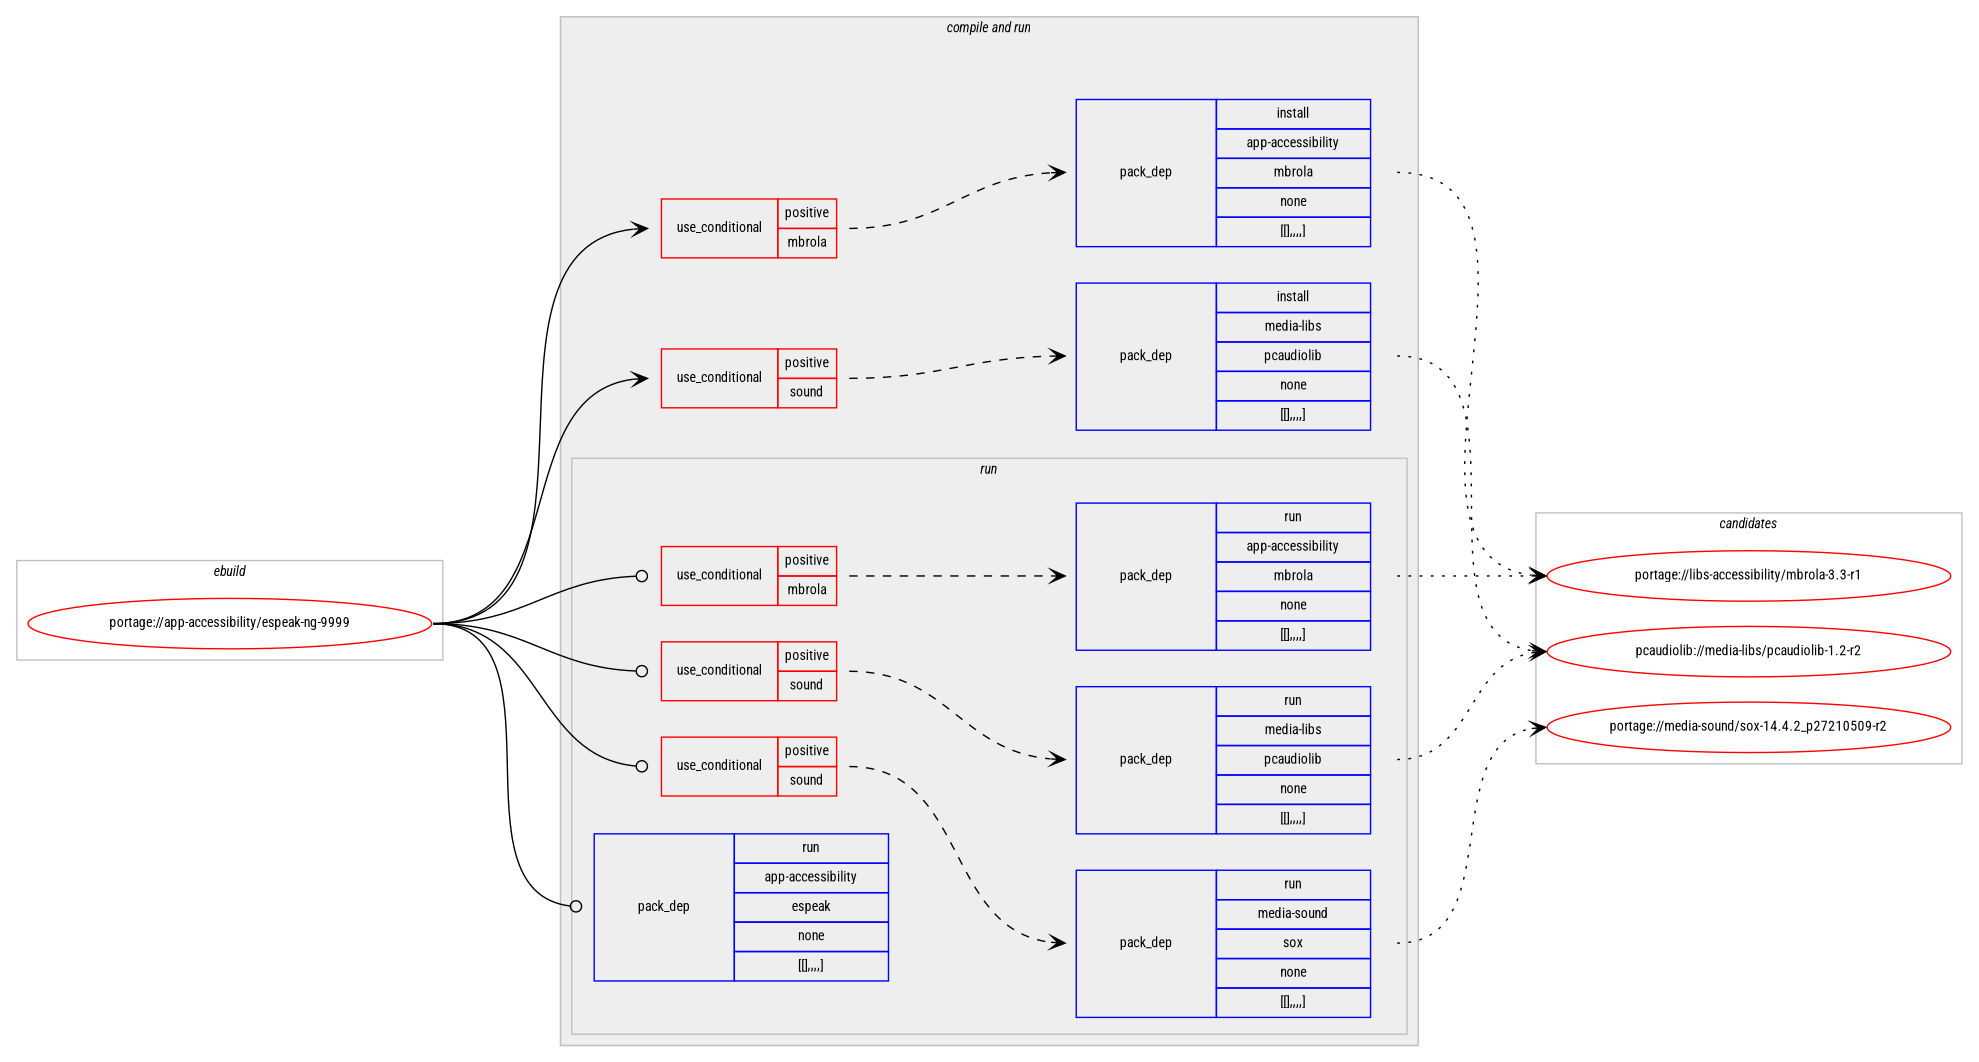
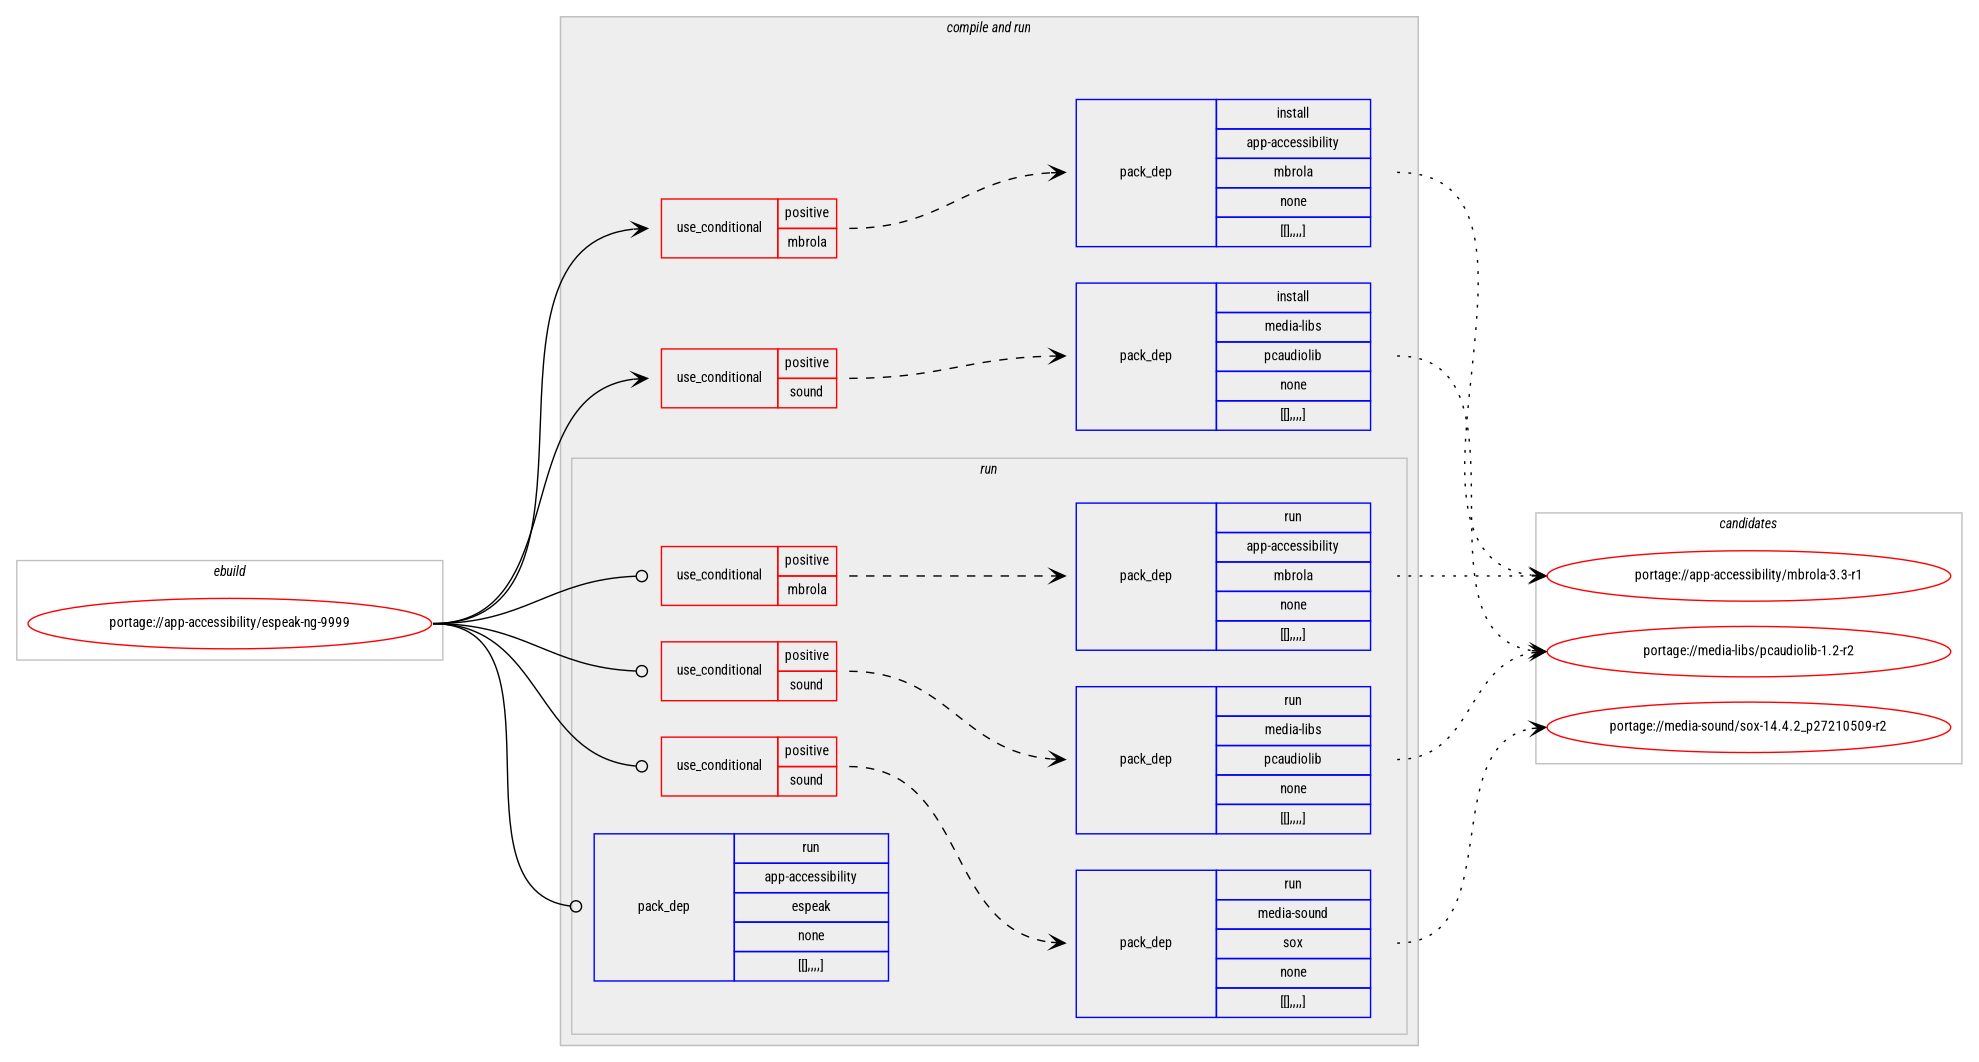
node "portage://libs-accessibility/mbrola-3.3-r1": label "portage://libs-accessibility/mbrola-3.3-r1" -> "portage://app-accessibility/mbrola-3.3-r1"
node "pcaudiolib://media-libs/pcaudiolib-1.2-r2": label "pcaudiolib://media-libs/pcaudiolib-1.2-r2" -> "portage://media-libs/pcaudiolib-1.2-r2"
